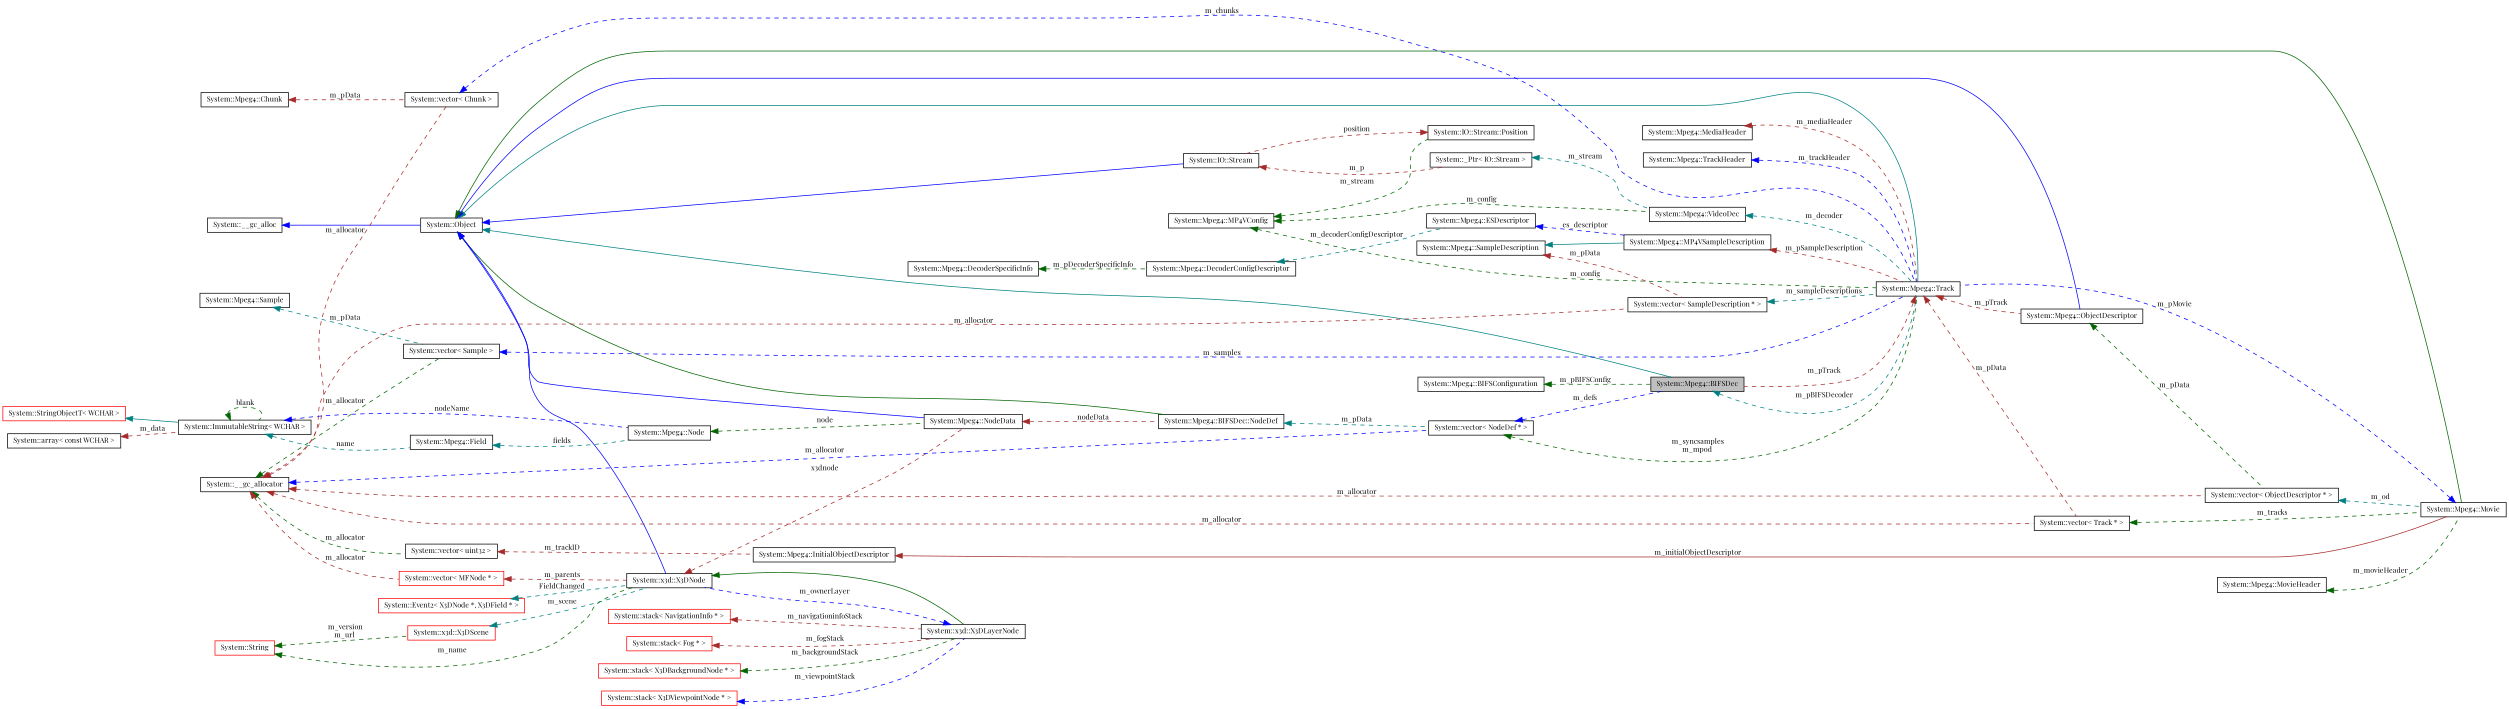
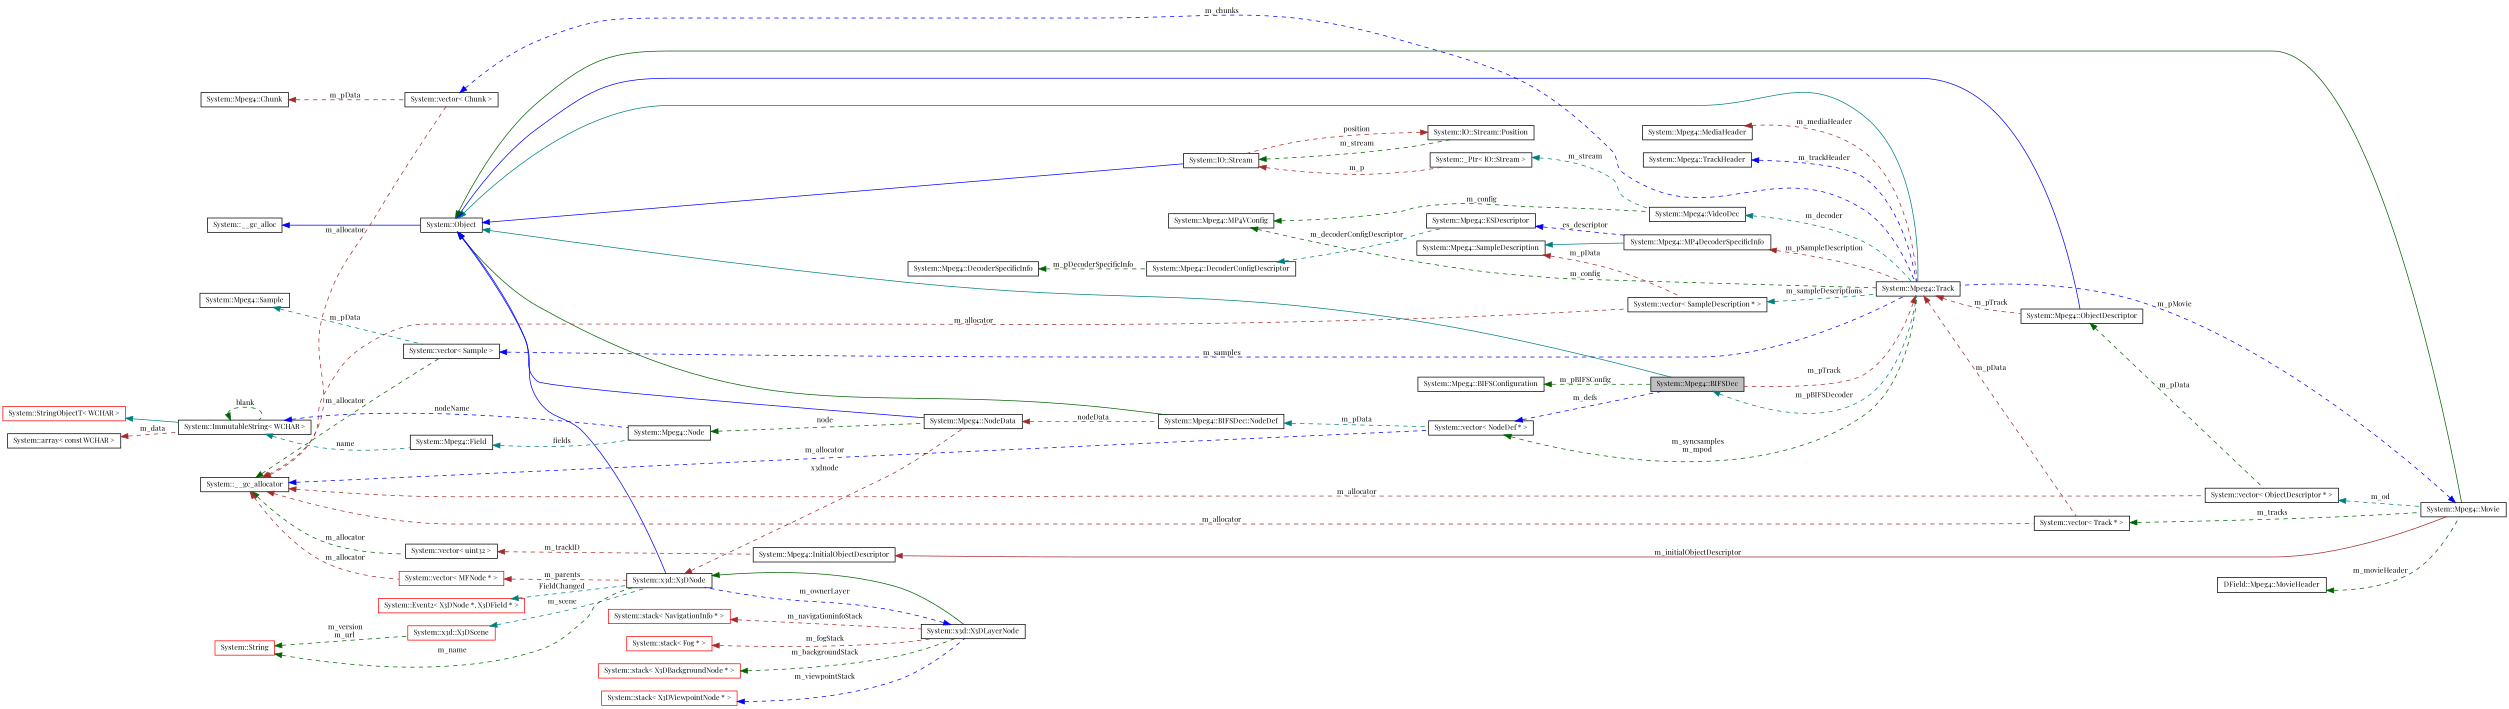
edge "System::IO::Stream::Position" -> "System::Mpeg4::MP4VConfig": now "System::IO::Stream::Position" -> "System::IO::Stream"
node "System::Mpeg4::MP4VSampleDescription": label "System::Mpeg4::MP4VSampleDescription" -> "System::Mpeg4::MP4DecoderSpecificInfo"
node "System::Mpeg4::MovieHeader": label "System::Mpeg4::MovieHeader" -> "DField::Mpeg4::MovieHeader"
